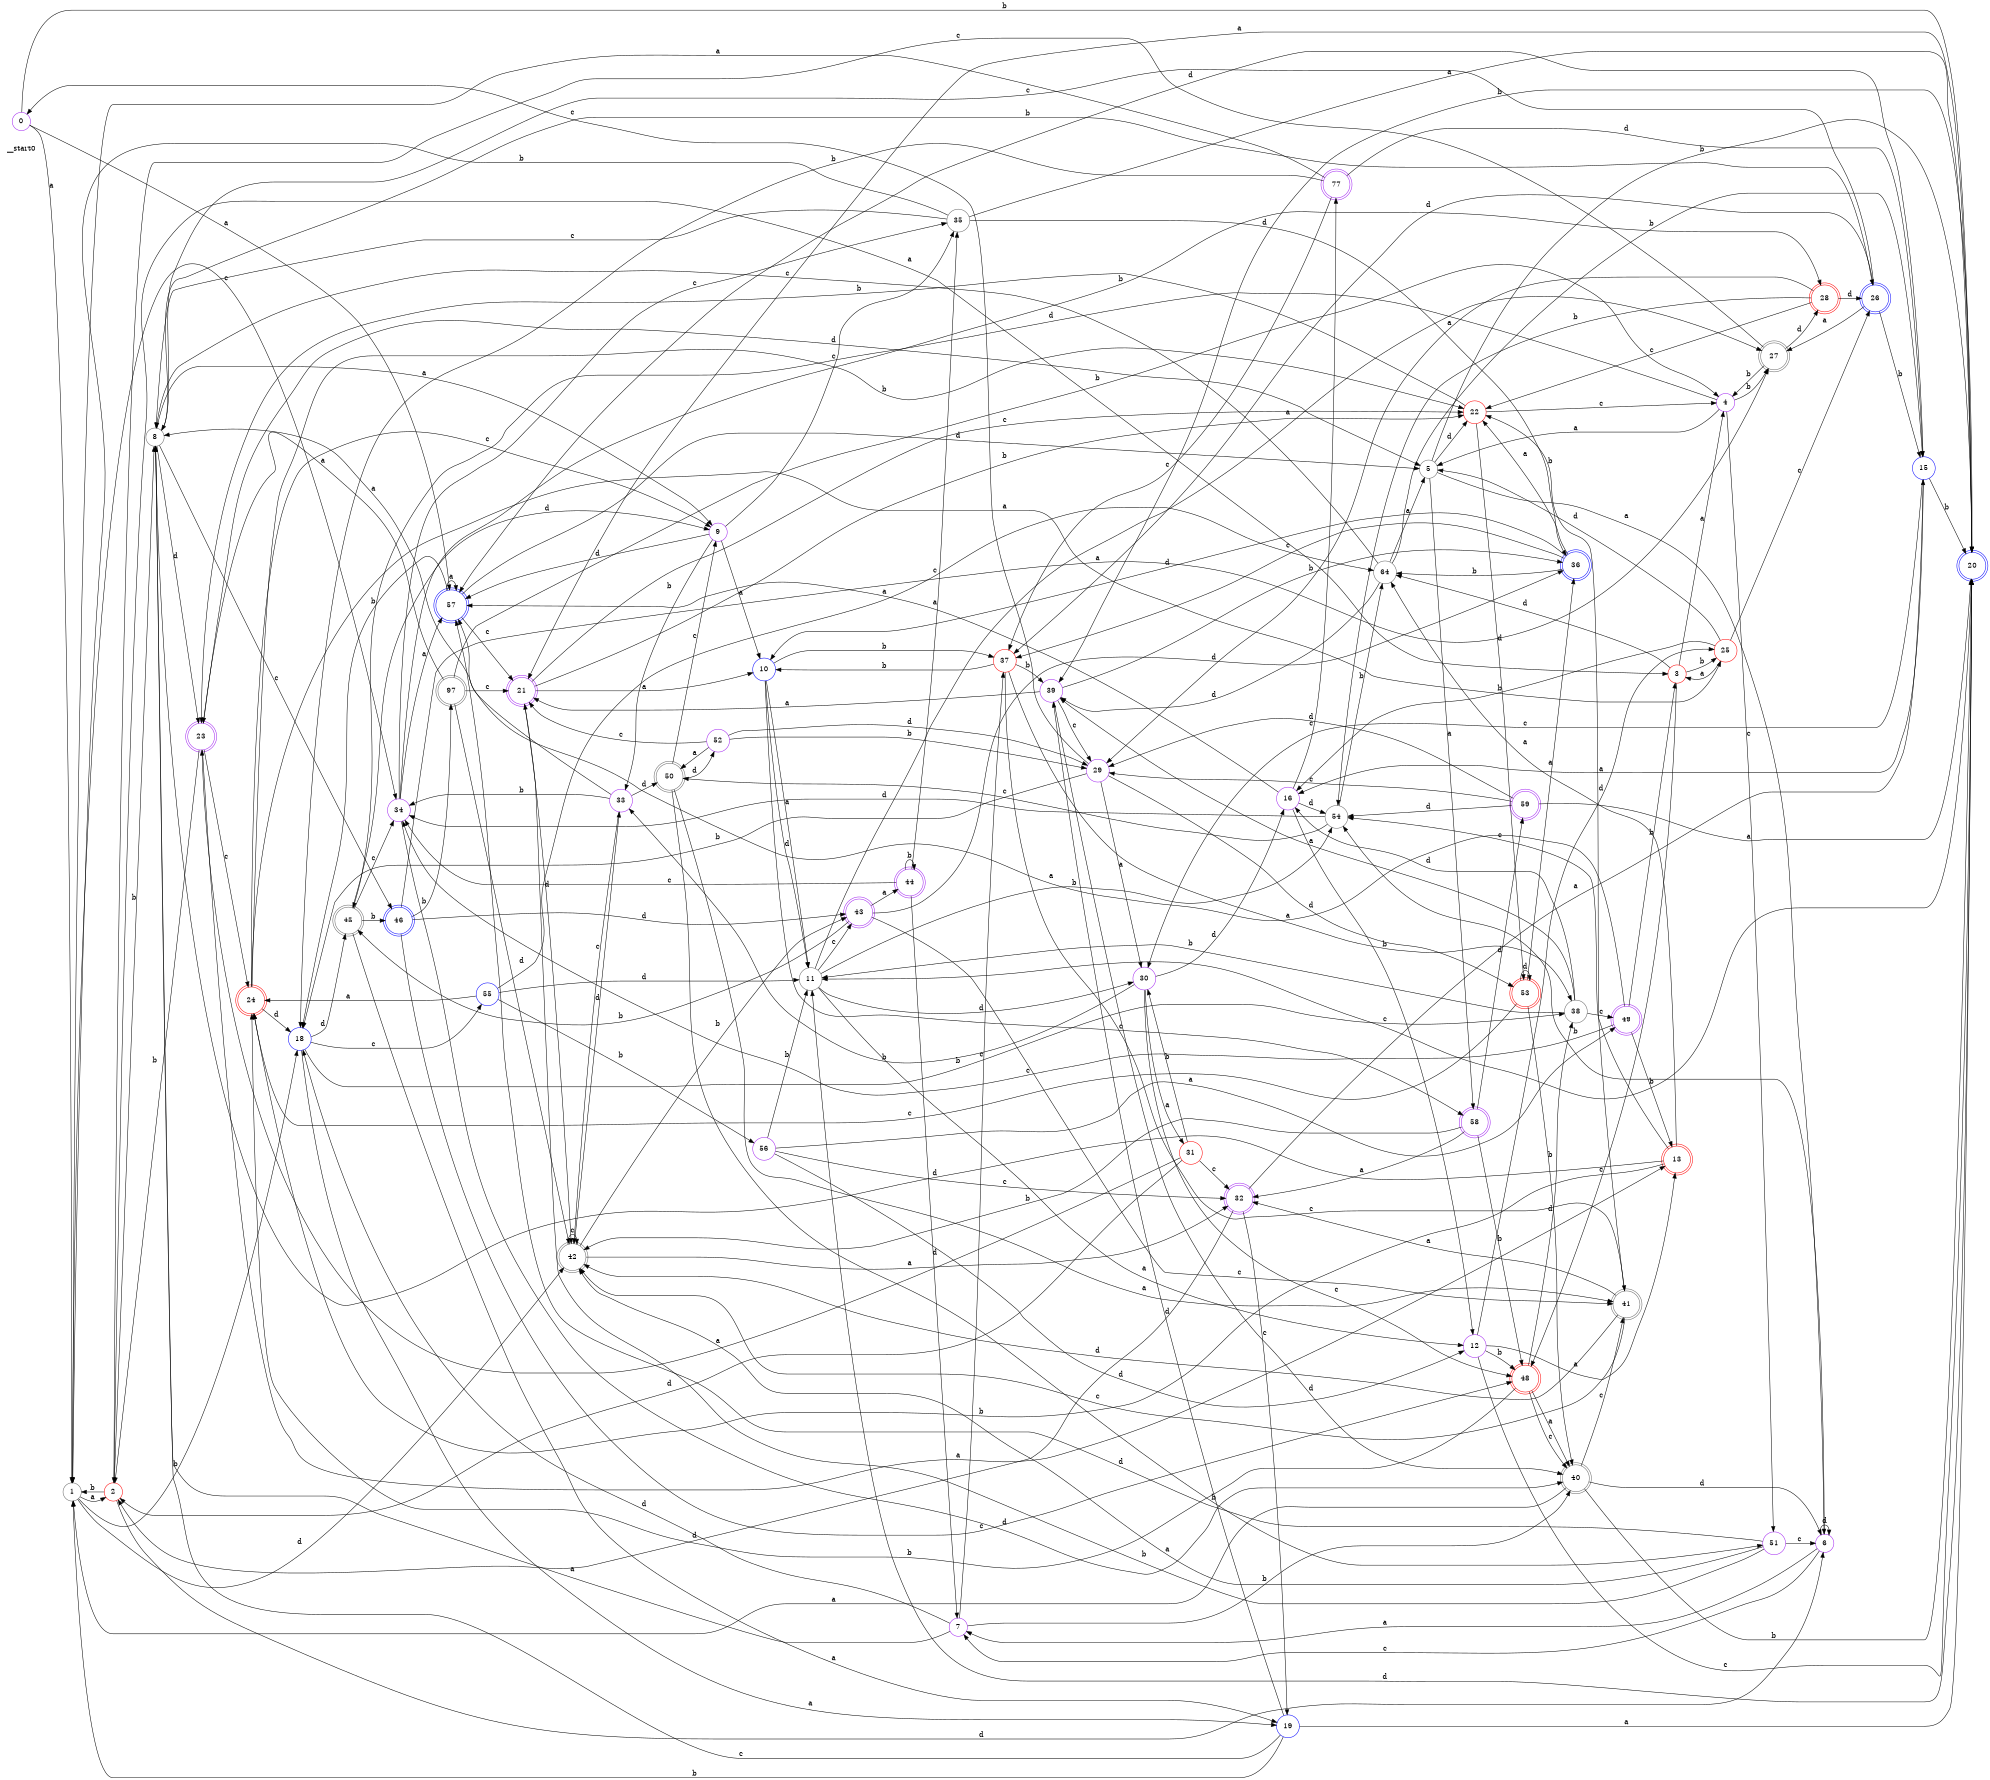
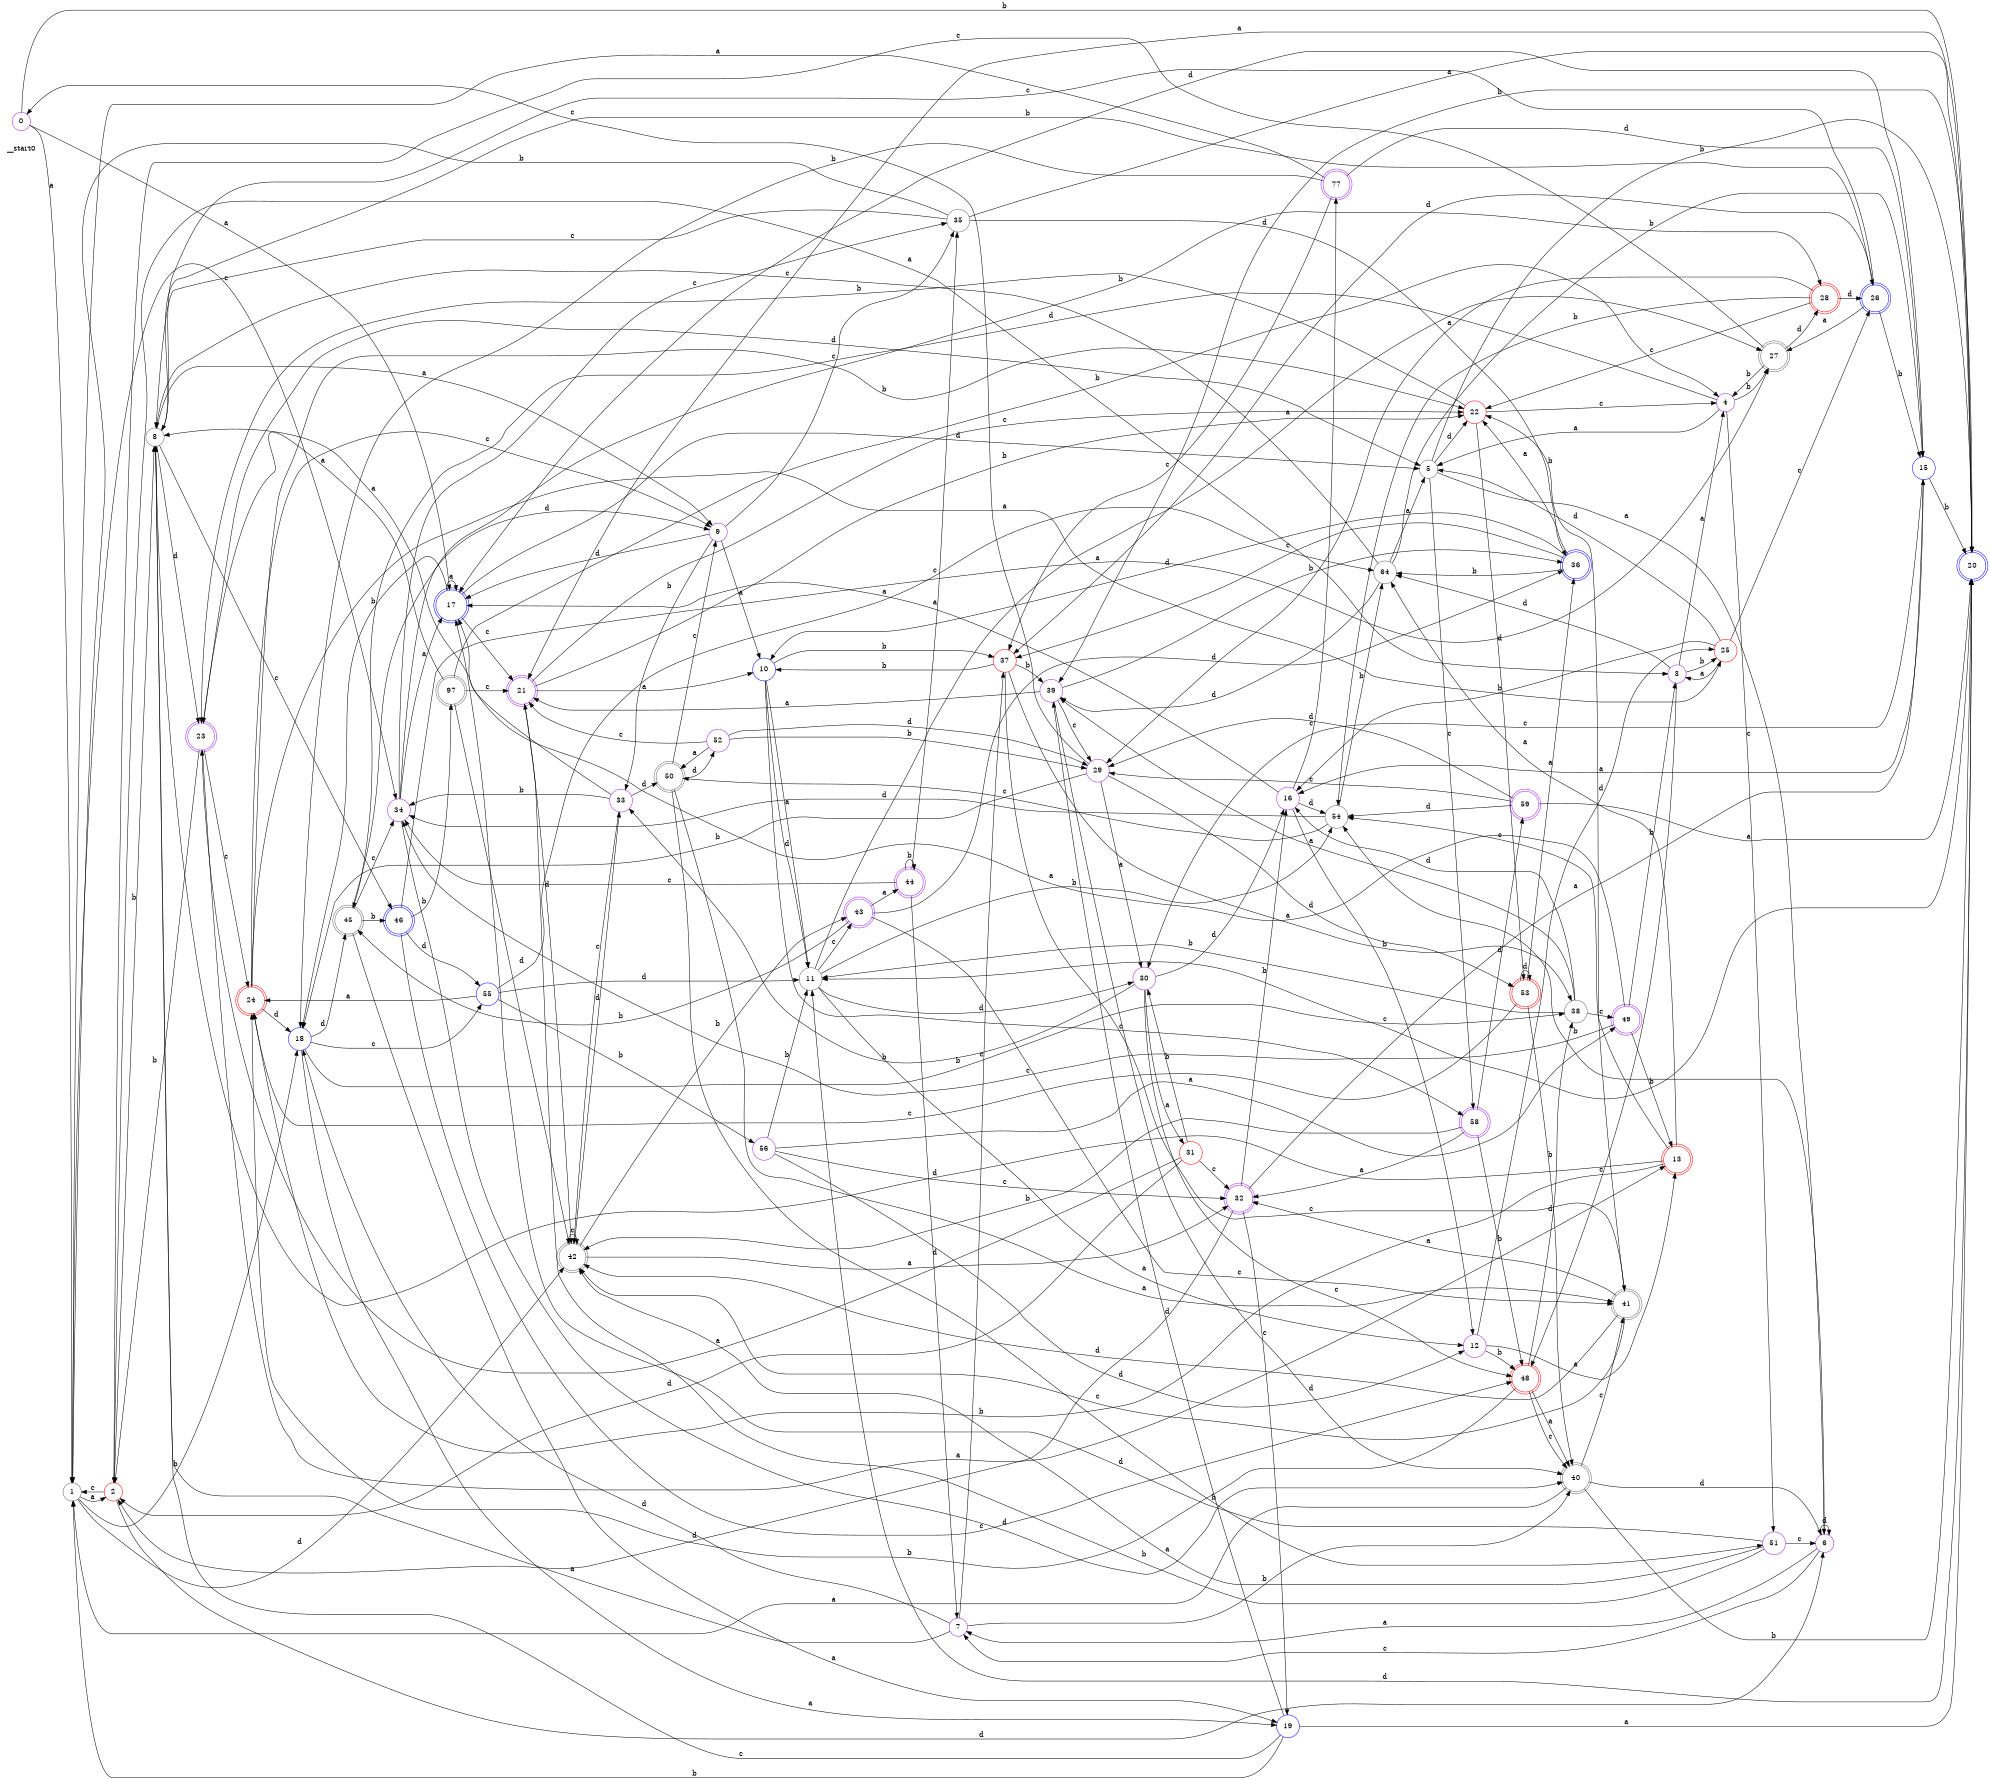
node "57": label "57" -> "17"
node "3": color red -> purple
edge "5" -> "58": label "a" -> "c"
edge "46" -> "43": now "46" -> "55"
edge "32" -> "16": added, label "b"
edge "12" -> "20": removed, label "c"
edge "2" -> "1": label "b" -> "c"
